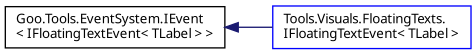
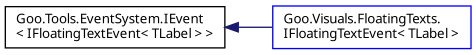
node "Tools.Visuals.FloatingTexts. IFloatingTextEvent< TLabel >": label "Tools.Visuals.FloatingTexts. IFloatingTextEvent< TLabel >" -> "Goo.Visuals.FloatingTexts. IFloatingTextEvent< TLabel >"
